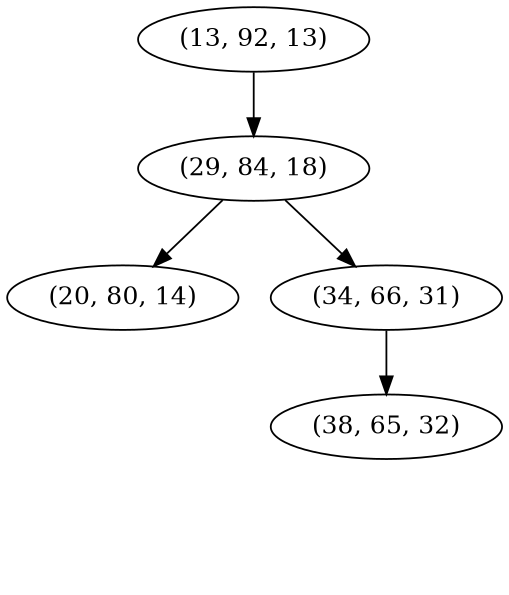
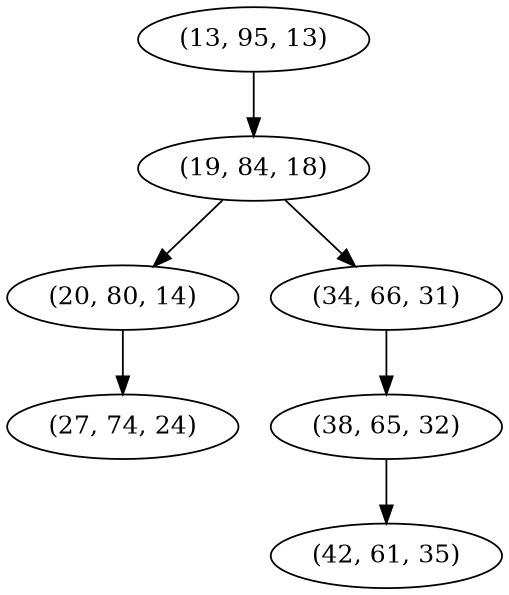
node "(13, 92, 13)": label "(13, 92, 13)" -> "(13, 95, 13)"
node "(29, 84, 18)": label "(29, 84, 18)" -> "(19, 84, 18)"
node "(27, 74, 24)": added
node "(42, 61, 35)": added
